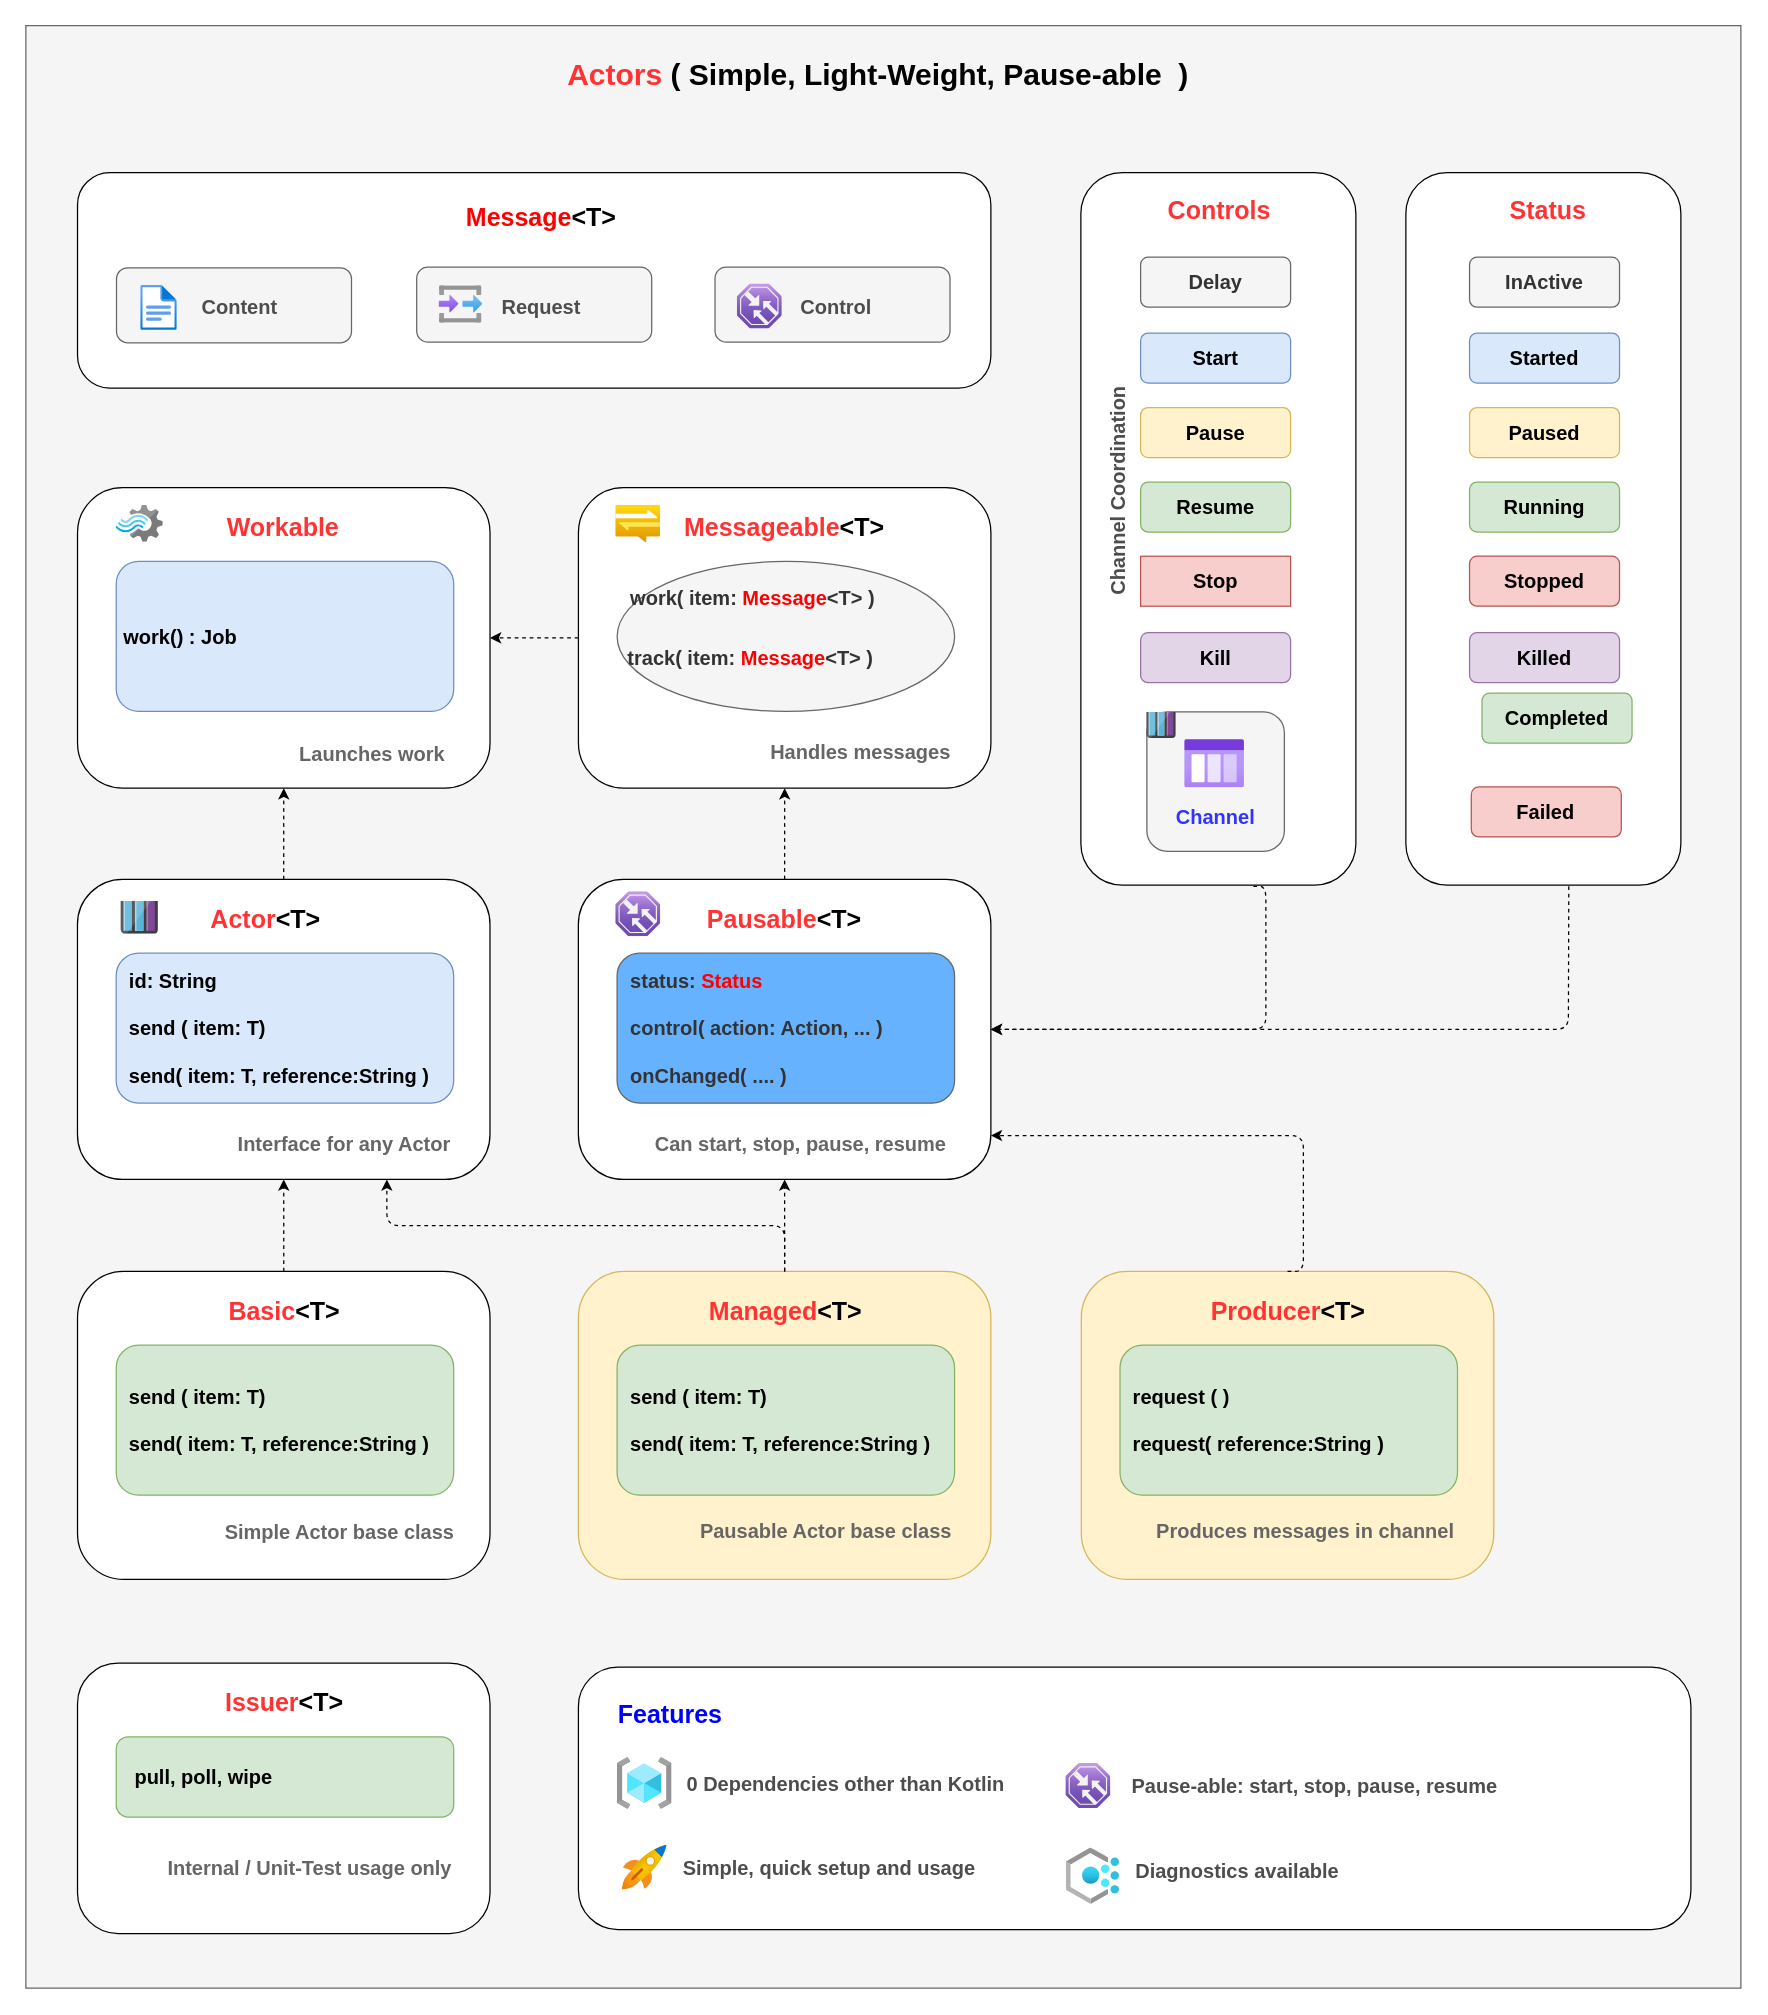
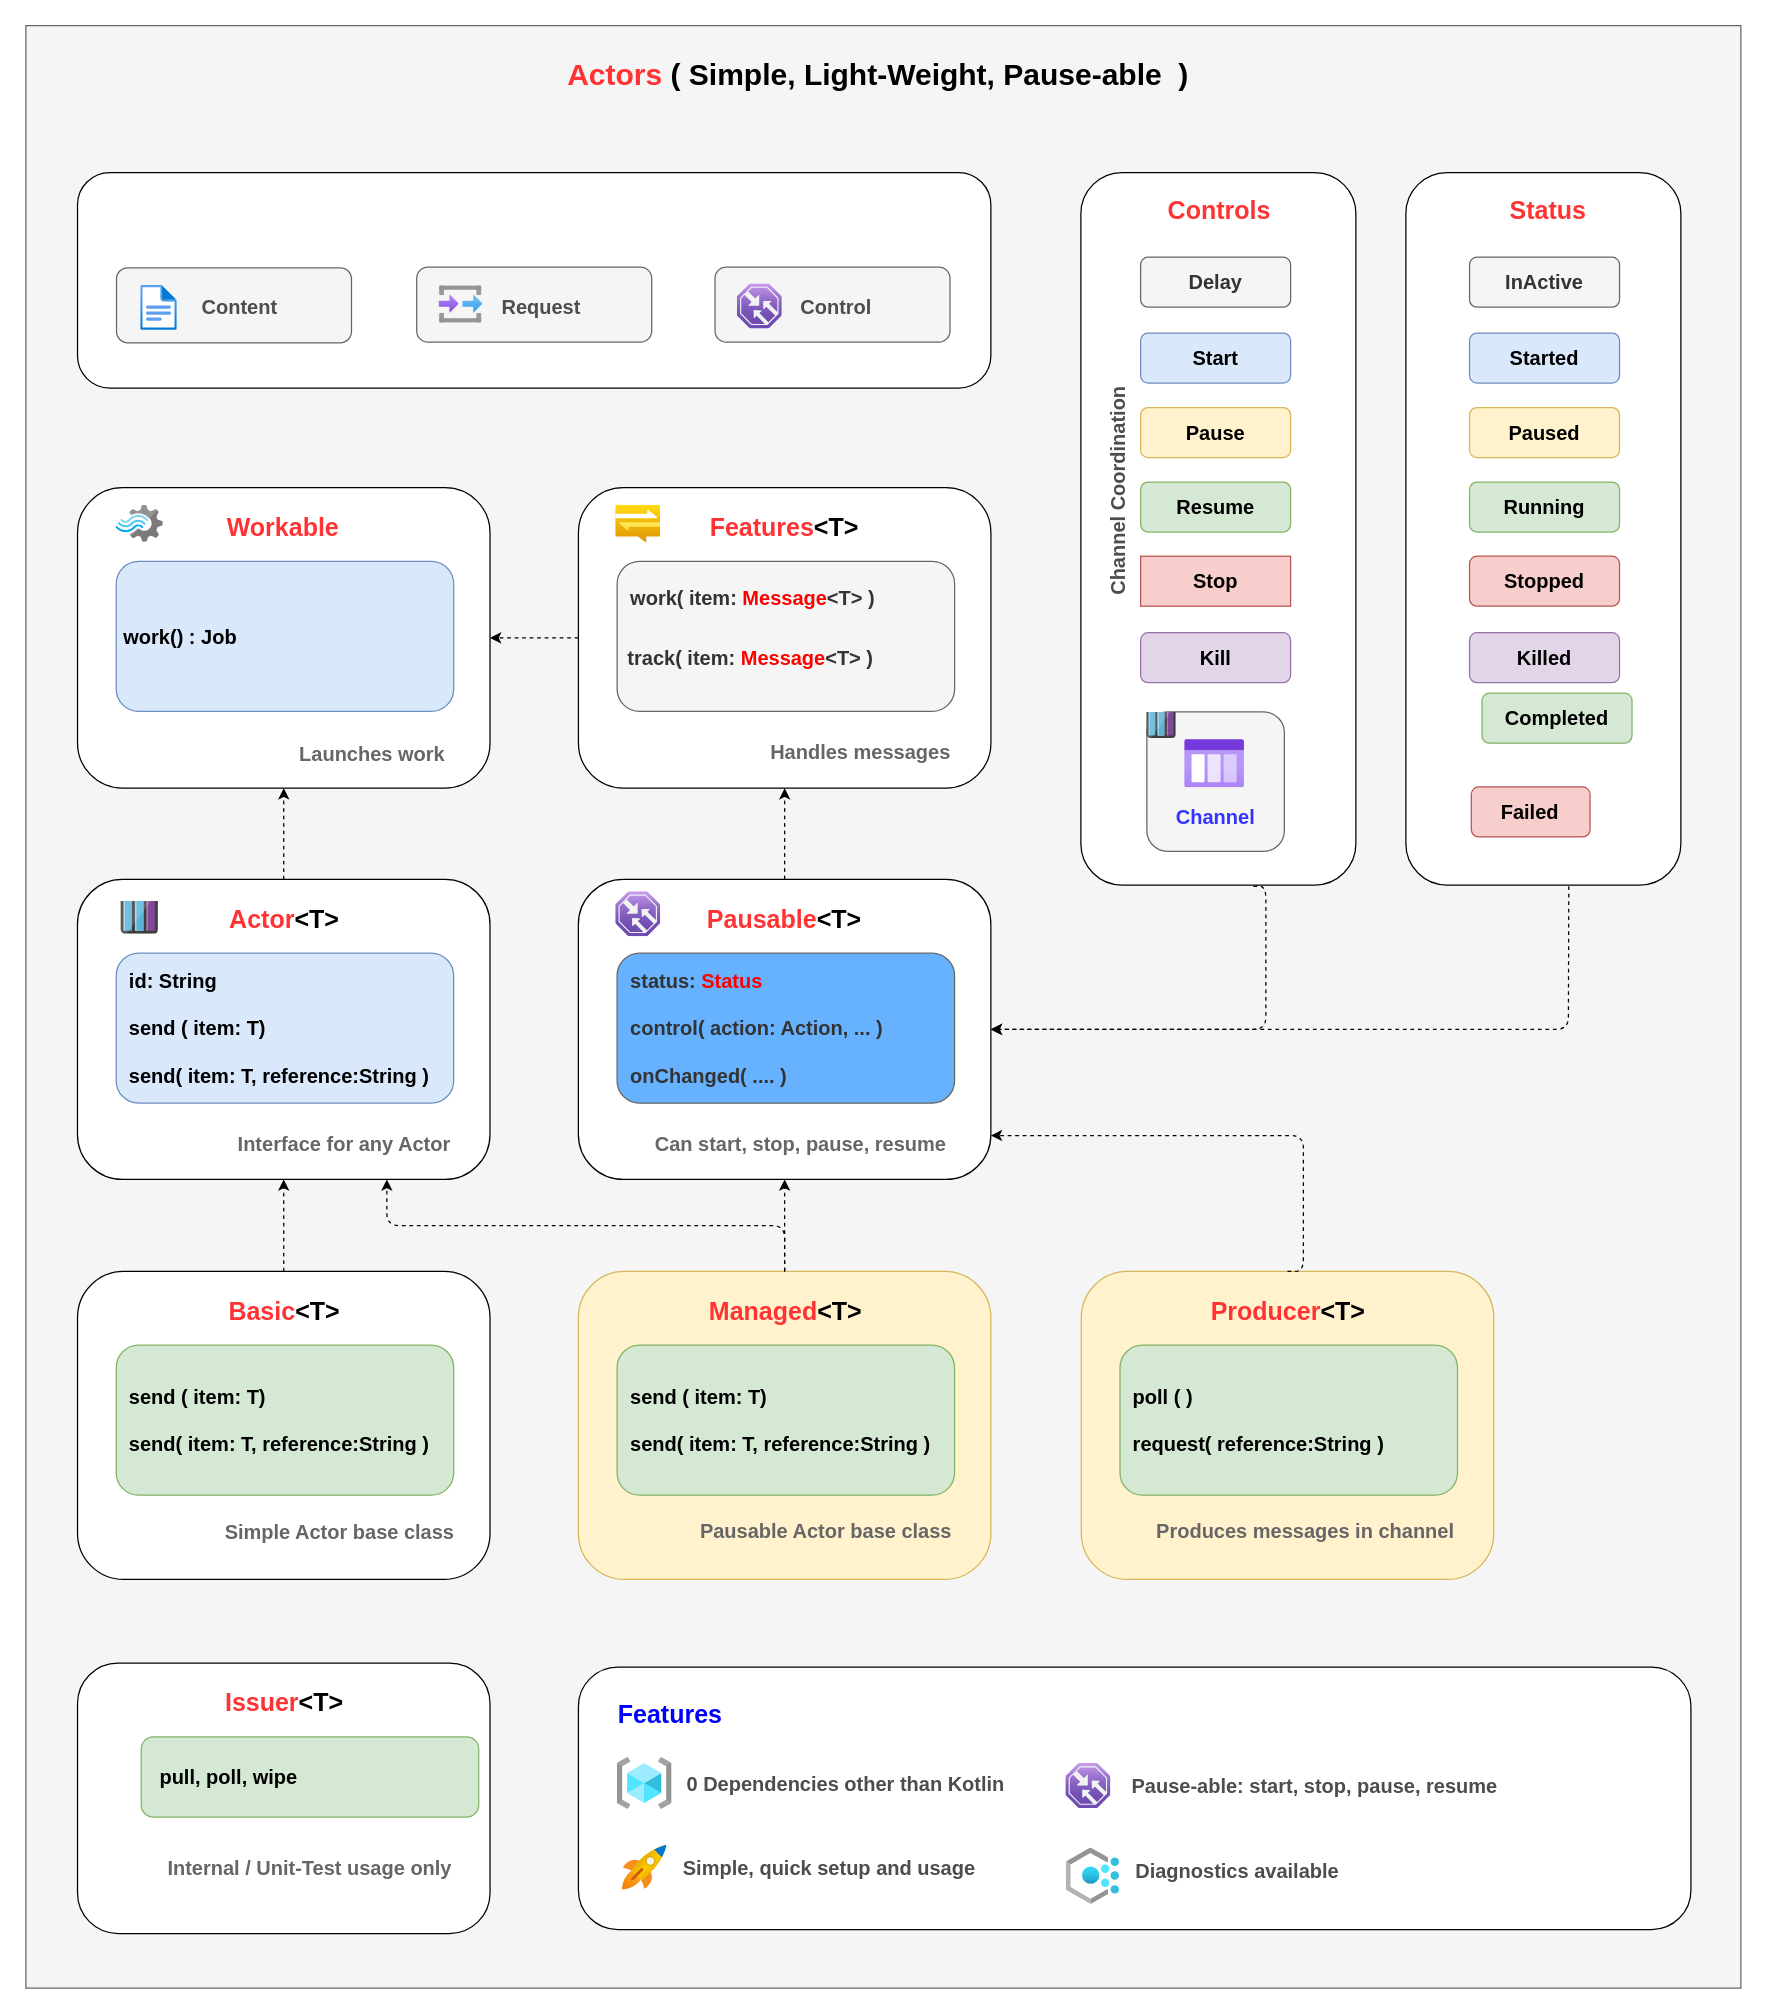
node "Message<T>": removed
node "Messageable<T>": label "Messageable<T>" -> "Features<T>"
node "work( item: Message<T> ) track( item: Message<T> )": shape ellipse -> rounded rectangle
node "Failed": size 150x50 -> 119x50
node "Actor<T>": moved (266, 918) -> (285, 918)
node "request ( ) request( reference:String )": label "request ( ) request( reference:String )" -> "poll ( ) request( reference:String )"
node "pull, poll, wipe": moved (285, 1777) -> (310, 1777)
